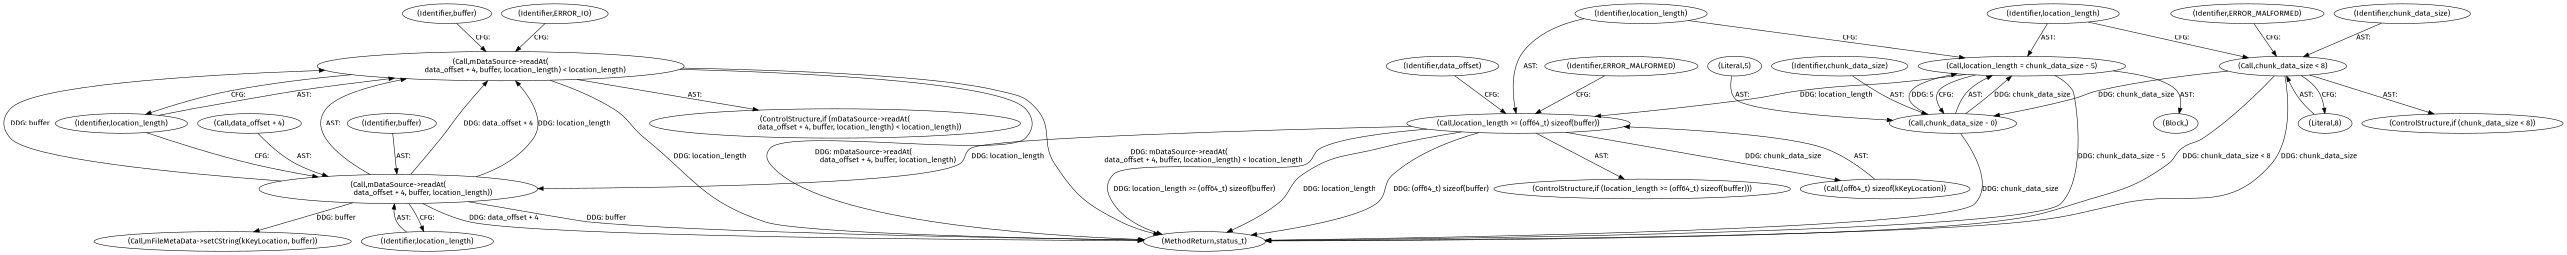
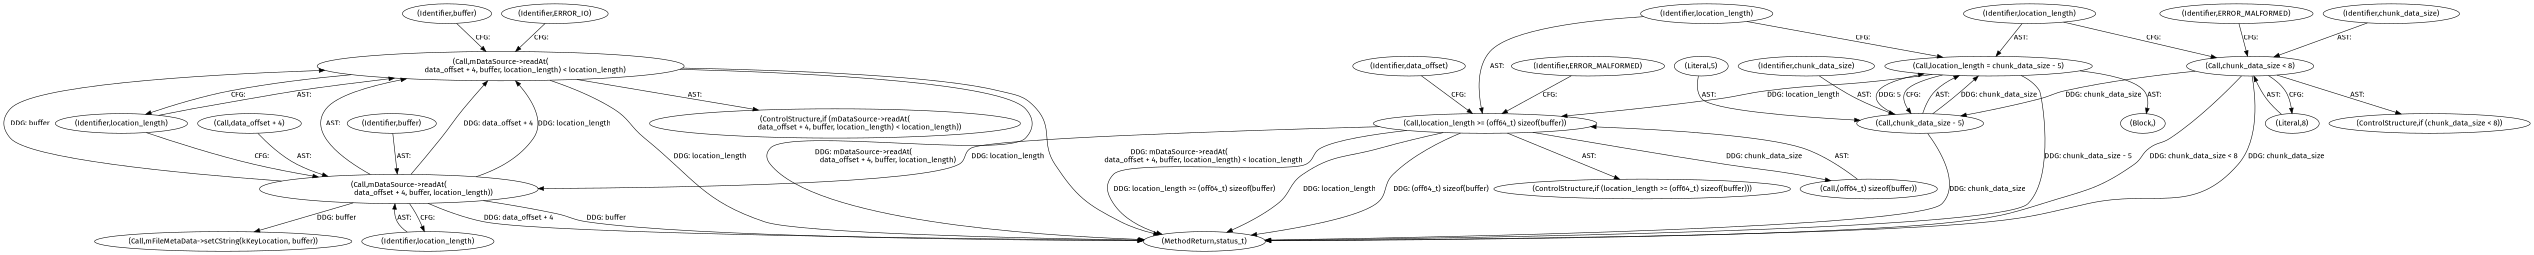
node "(Call,chunk_data_size - 0)": label "(Call,chunk_data_size - 0)" -> "(Call,chunk_data_size - 5)"
node "(Call,(off64_t) sizeof(kKeyLocation))": label "(Call,(off64_t) sizeof(kKeyLocation))" -> "(Call,(off64_t) sizeof(buffer))"
